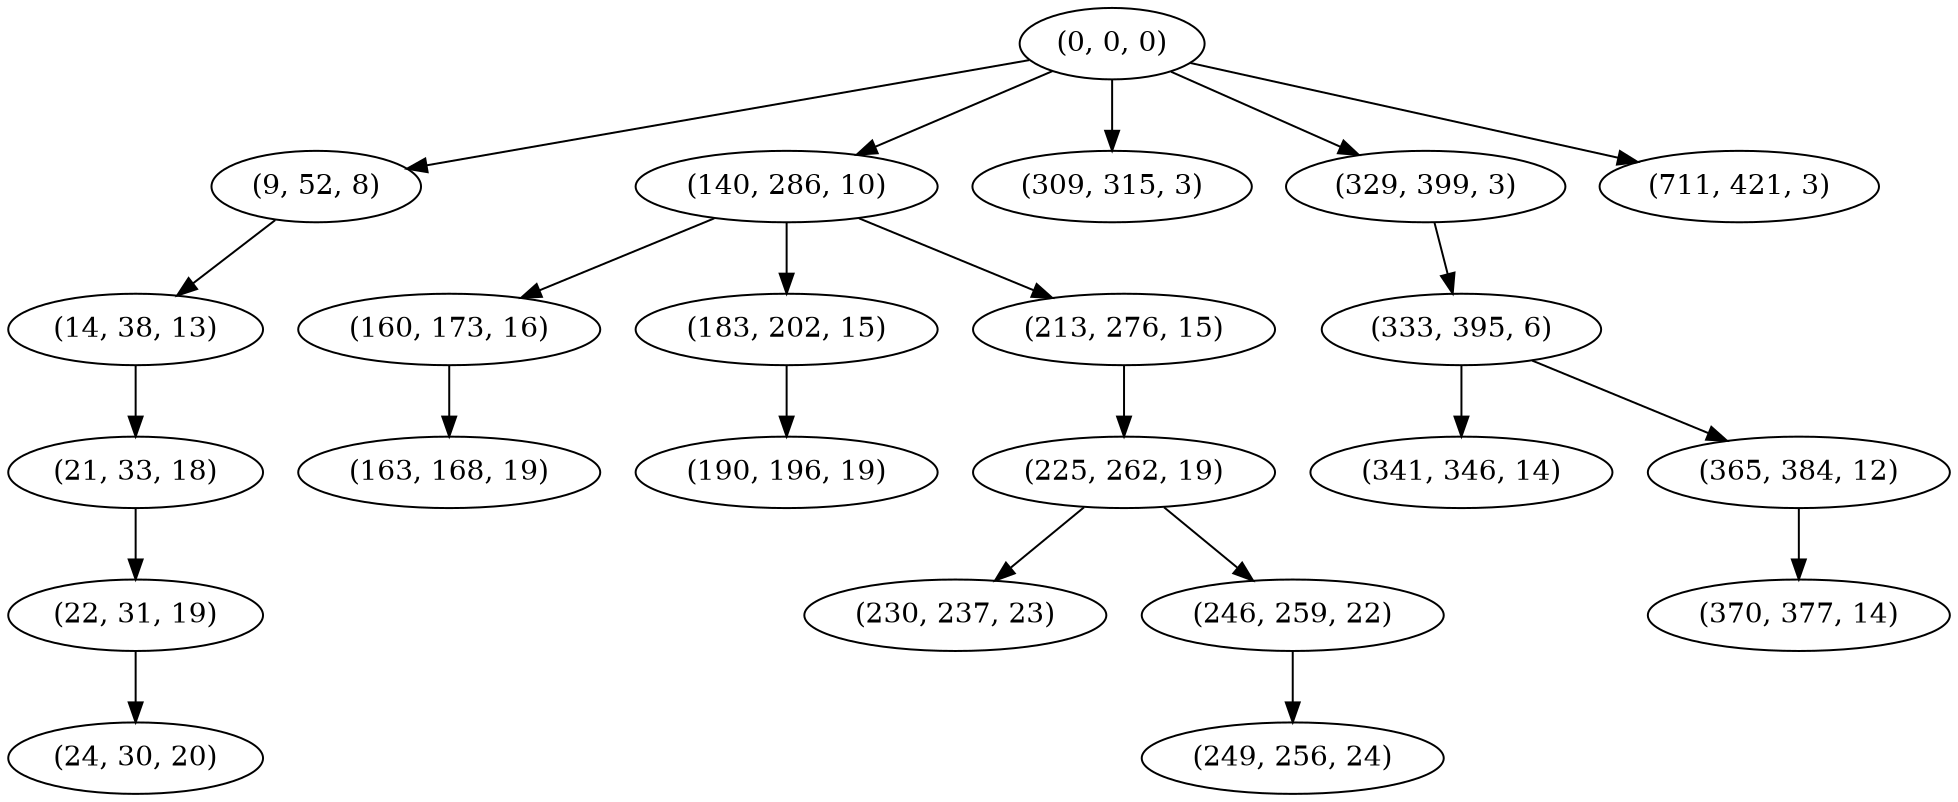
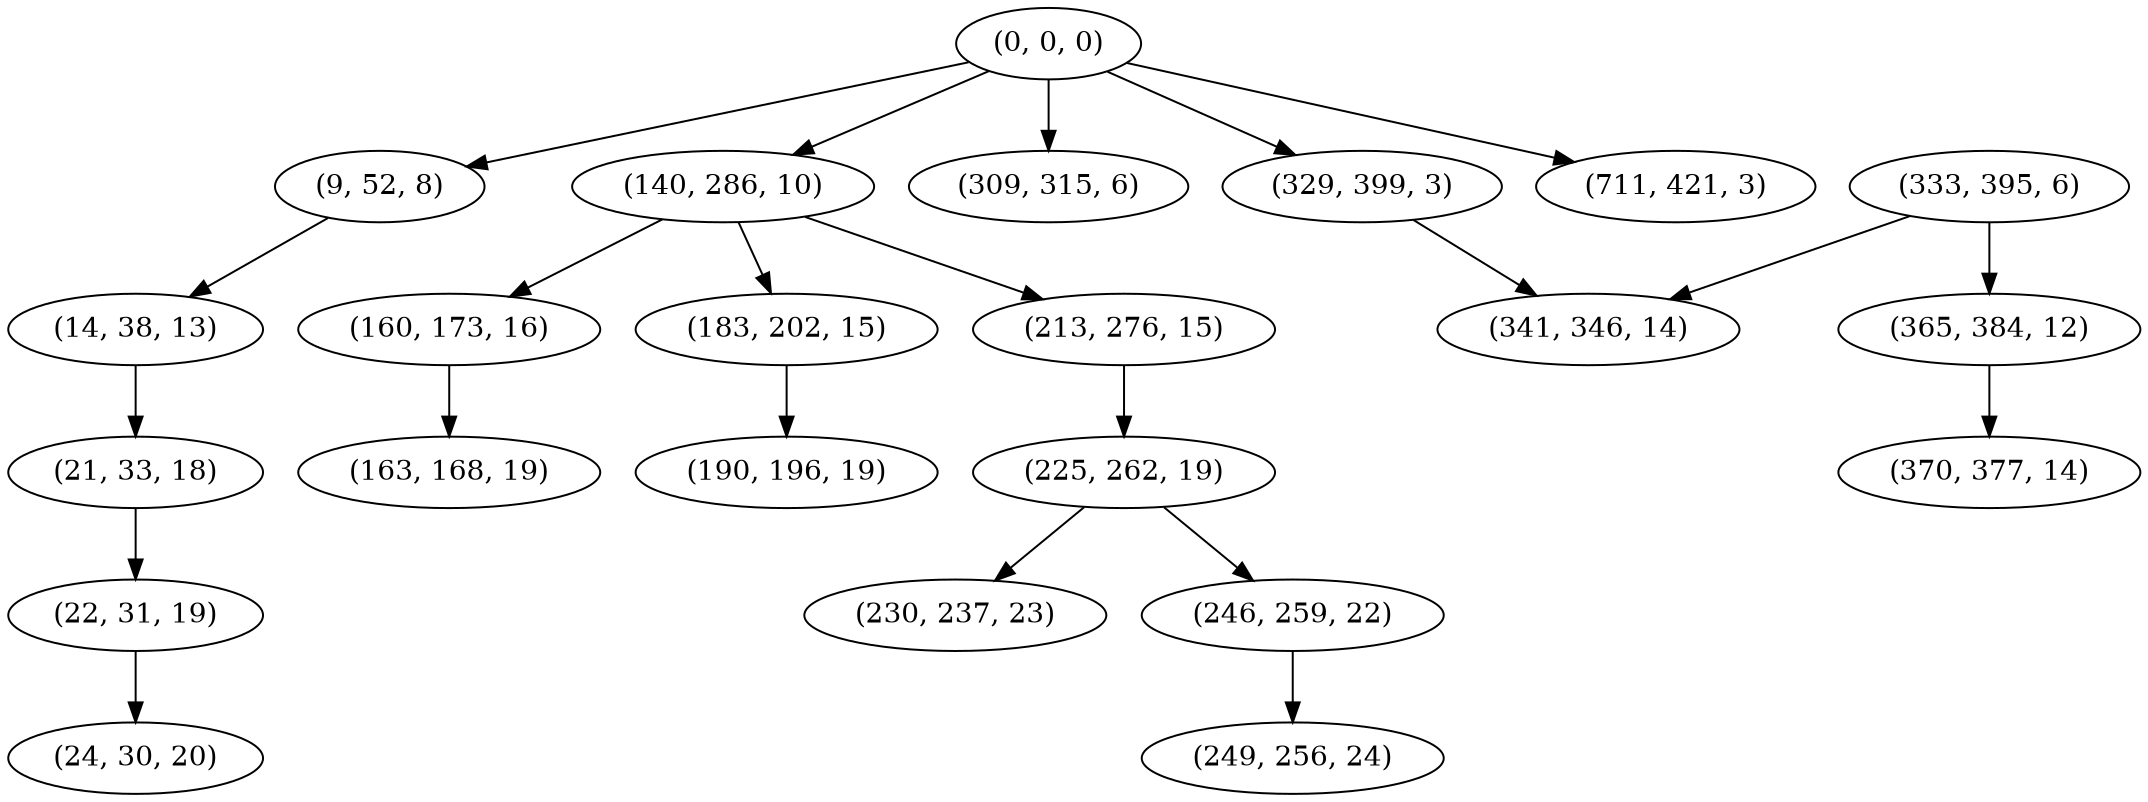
node "(309, 315, 3)": label "(309, 315, 3)" -> "(309, 315, 6)"
edge "(329, 399, 3)" -> "(333, 395, 6)": now "(329, 399, 3)" -> "(341, 346, 14)"
